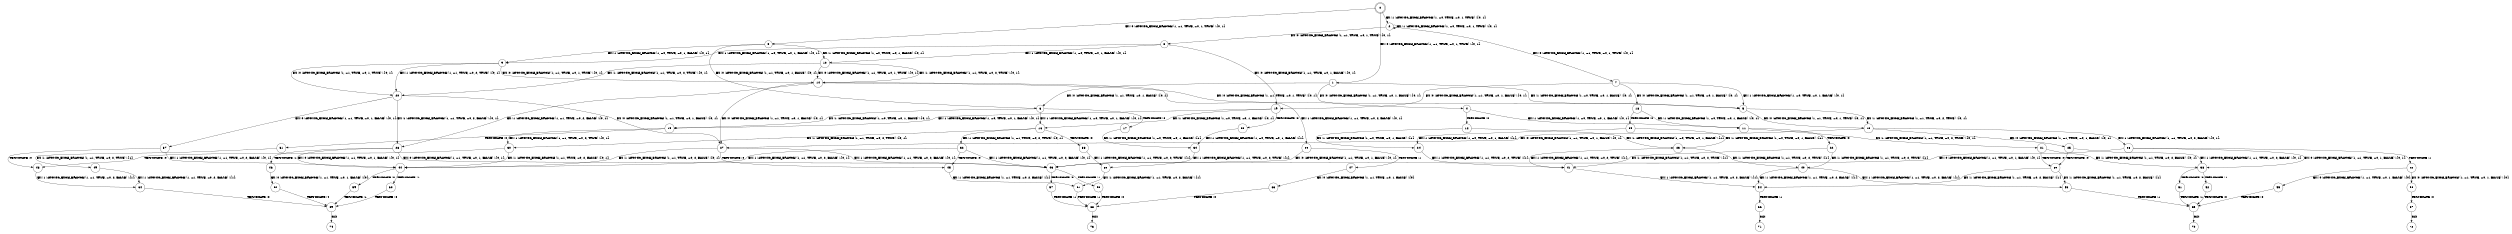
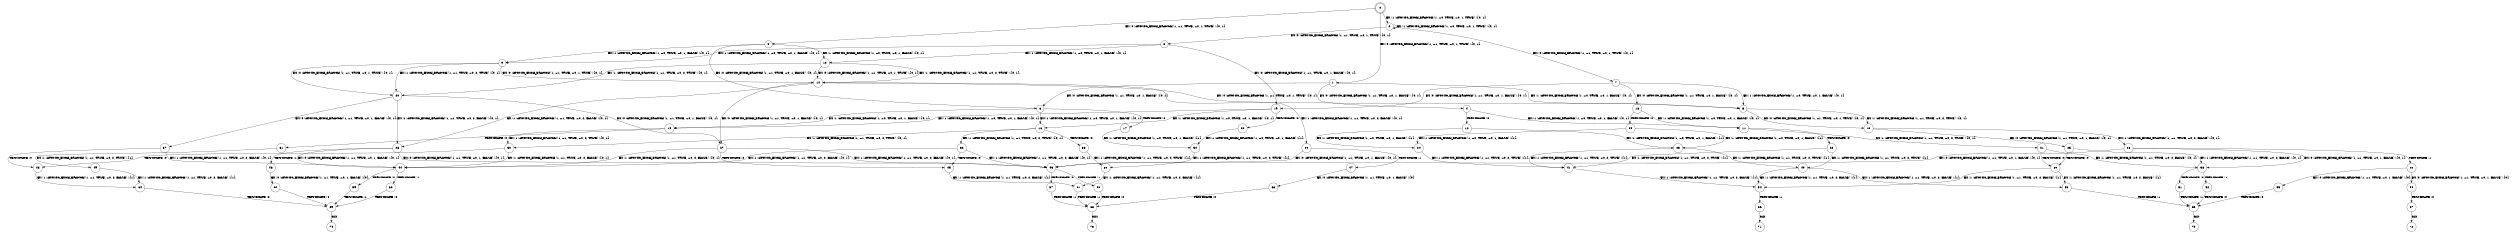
edge "13" -> "27": removed, label "EX !0 !ATOMIC_EXCH_BRANCH (1, +1, TRUE, +0, 1, FALSE) !{0, 1}"
